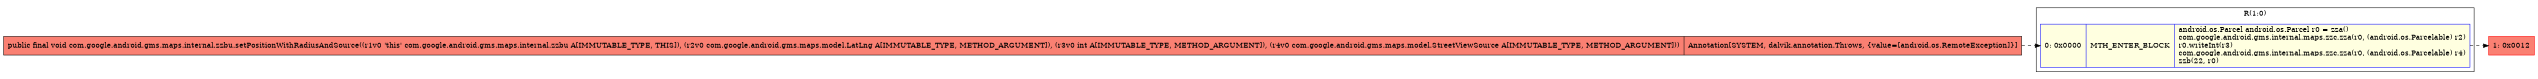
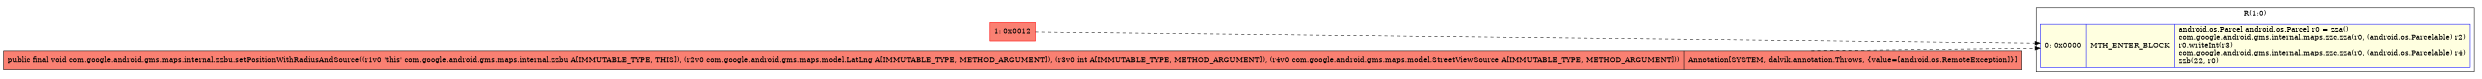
edge "0: 0x0000" -> "1: 0x0012": reversed
